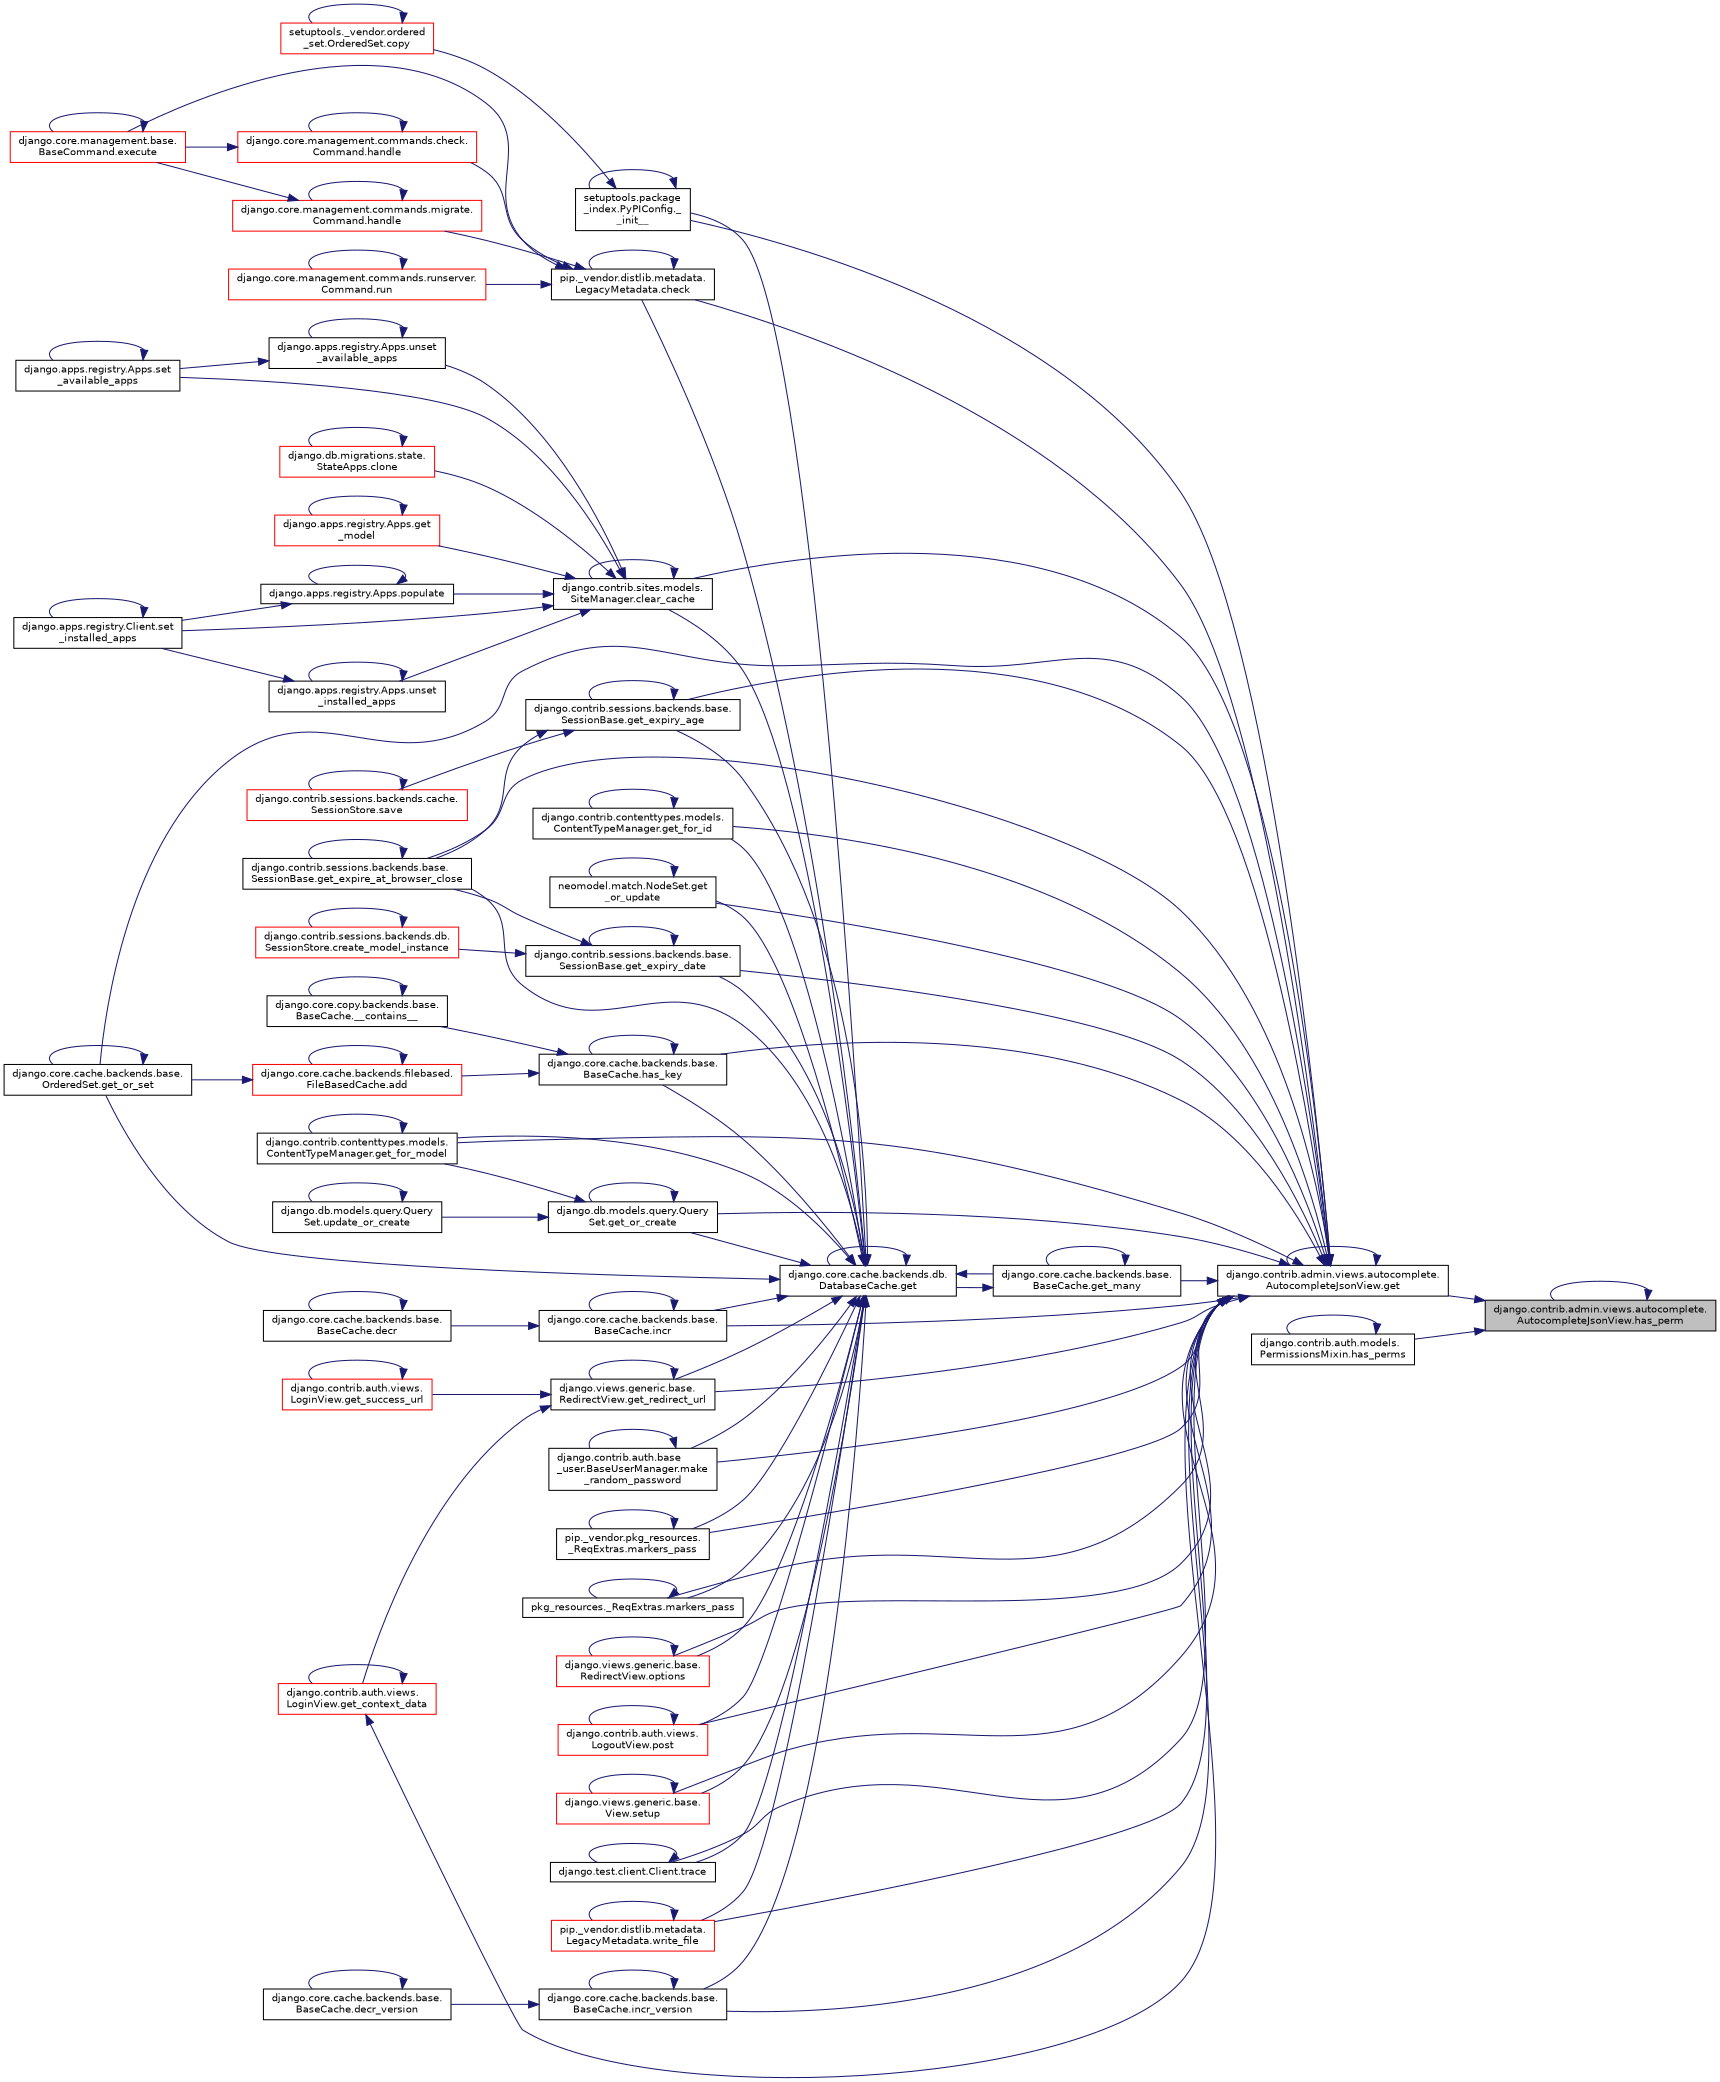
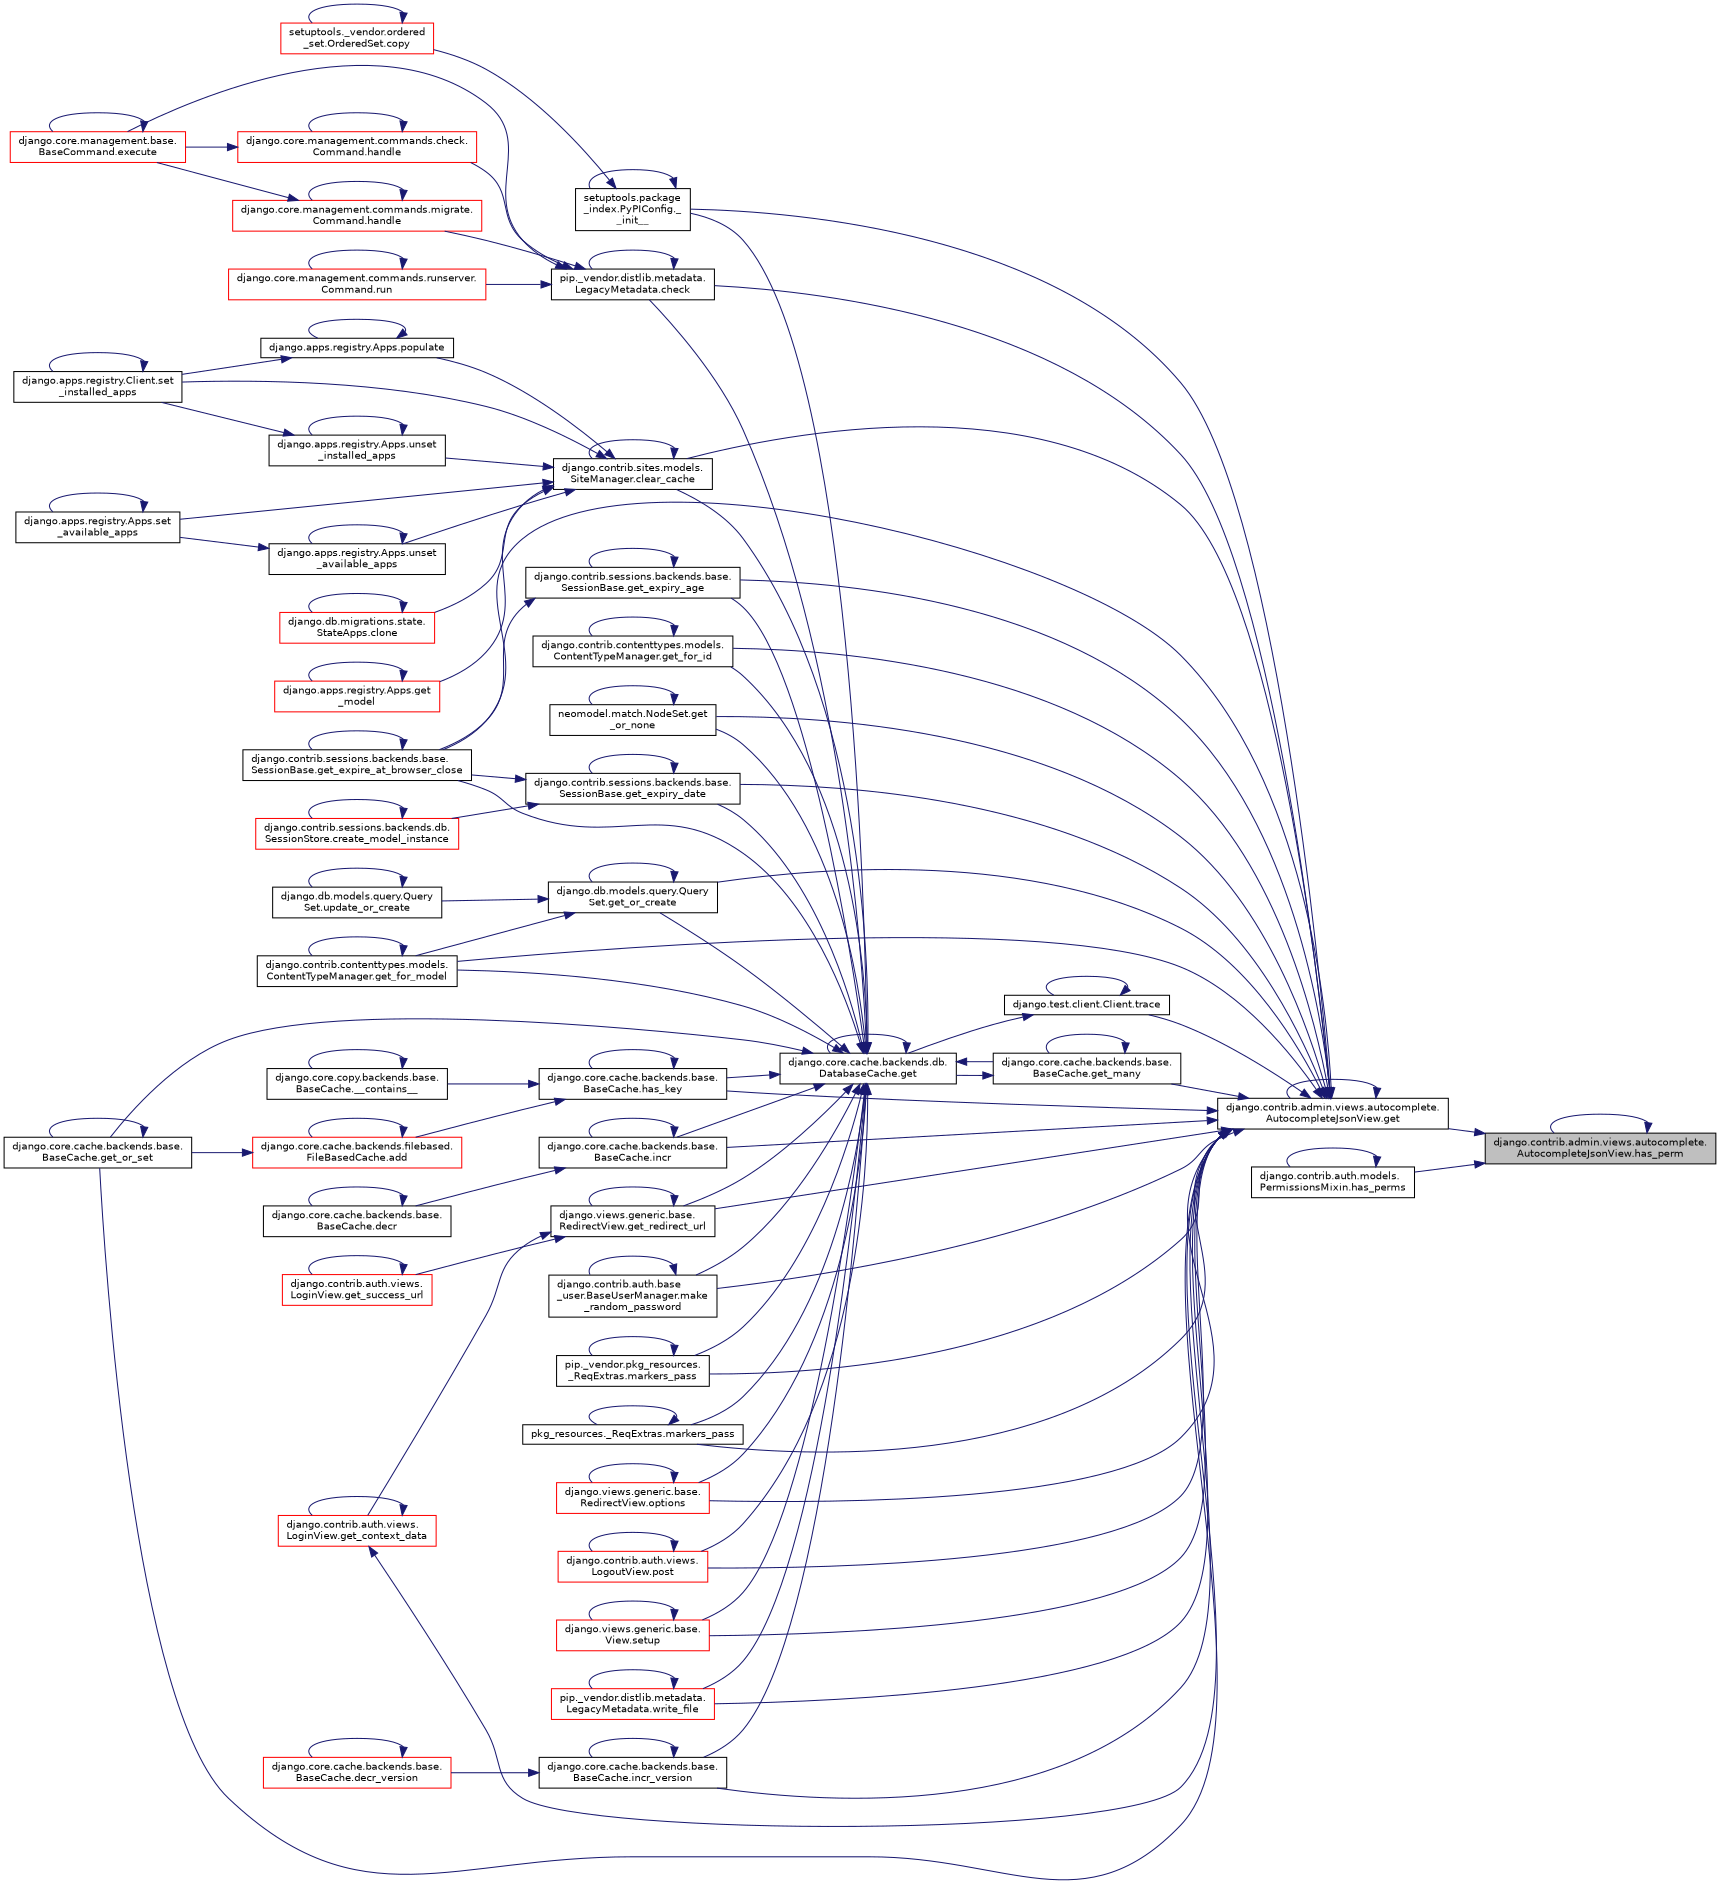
node "django.contrib.sessions.backends.cache. SessionStore.save": removed
node "neomodel.match.NodeSet.get _or_update": label "neomodel.match.NodeSet.get _or_update" -> "neomodel.match.NodeSet.get _or_none"
node "django.core.cache.backends.base. OrderedSet.get_or_set": label "django.core.cache.backends.base. OrderedSet.get_or_set" -> "django.core.cache.backends.base. BaseCache.get_or_set"
edge "django.test.client.Client.trace" -> "django.core.cache.backends.db. DatabaseCache.get": reversed
node "django.core.cache.backends.base. BaseCache.decr_version": color black -> red
